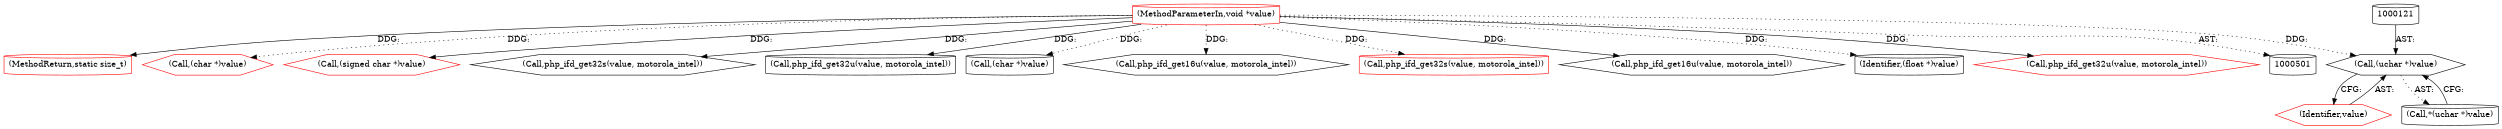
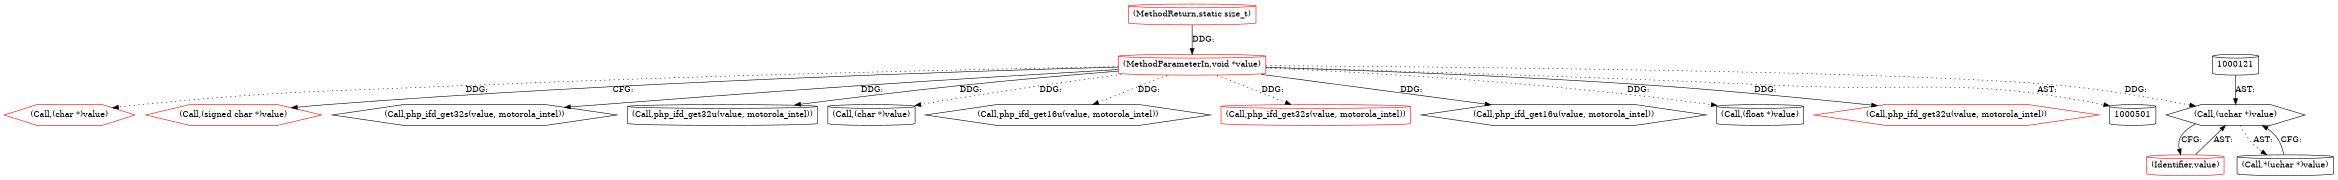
edge "(MethodParameterIn,void *value)" -> "(MethodReturn,static size_t)": reversed
edge "(MethodParameterIn,void *value)" -> "(Call,(signed char *)value)": label "DDG: " -> "CFG: "
node "(Identifier,(float *)value)": label "(Identifier,(float *)value)" -> "(Call,(float *)value)"
node "(Identifier,value)": shape hexagon -> cylinder
